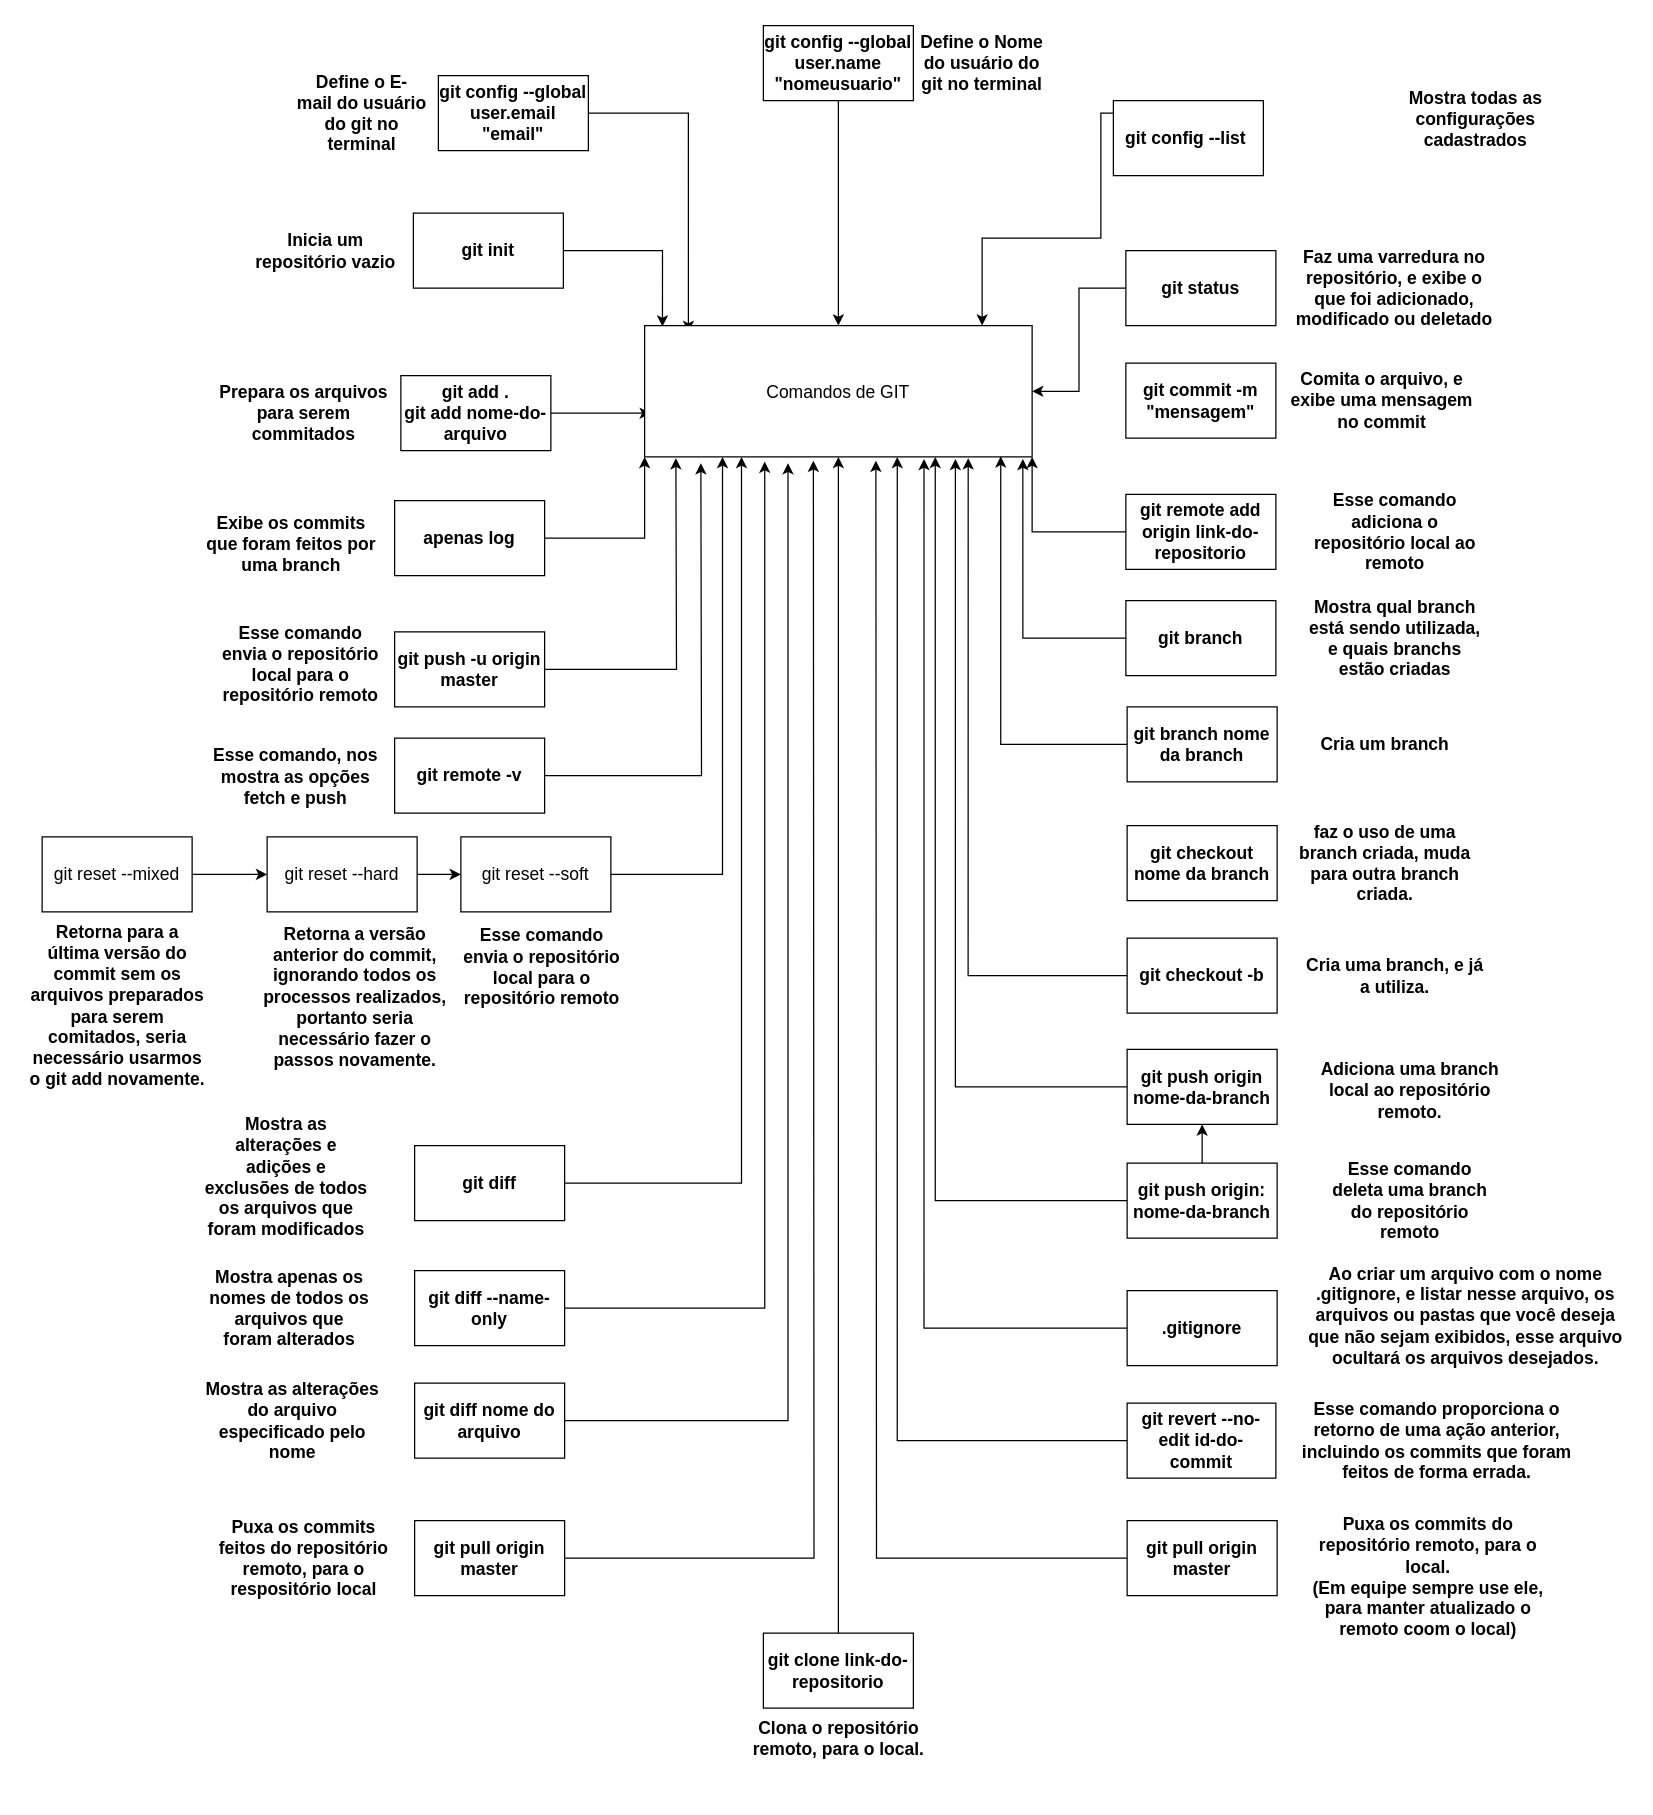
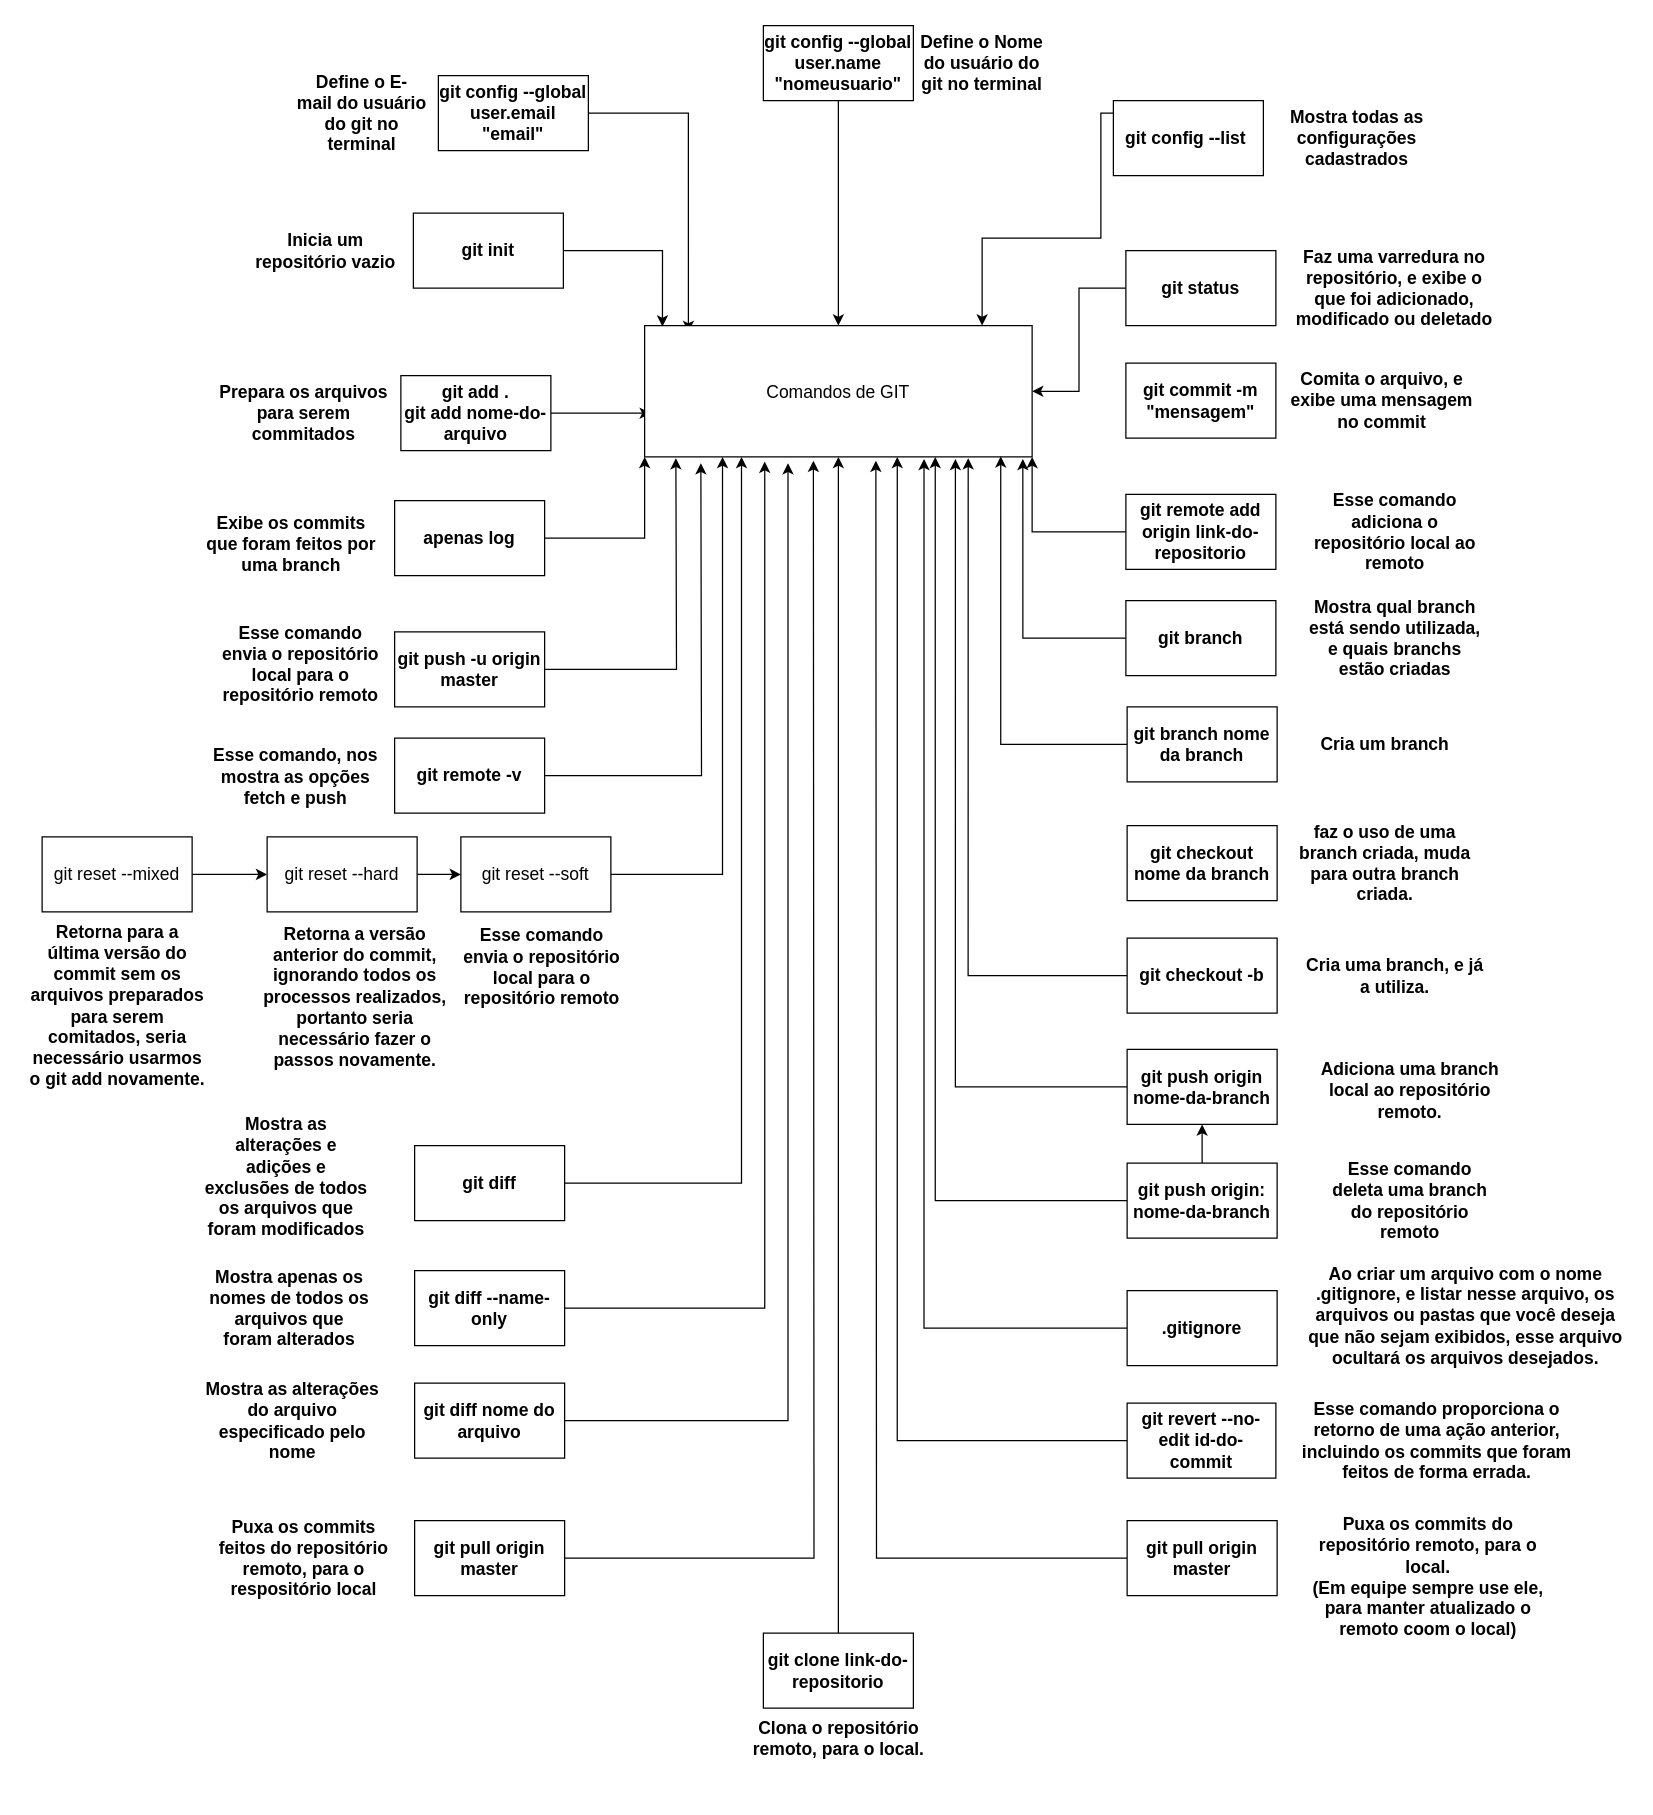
node "Mostra todas as configurações cadastrados": moved (1476, 119) -> (1357, 138)
